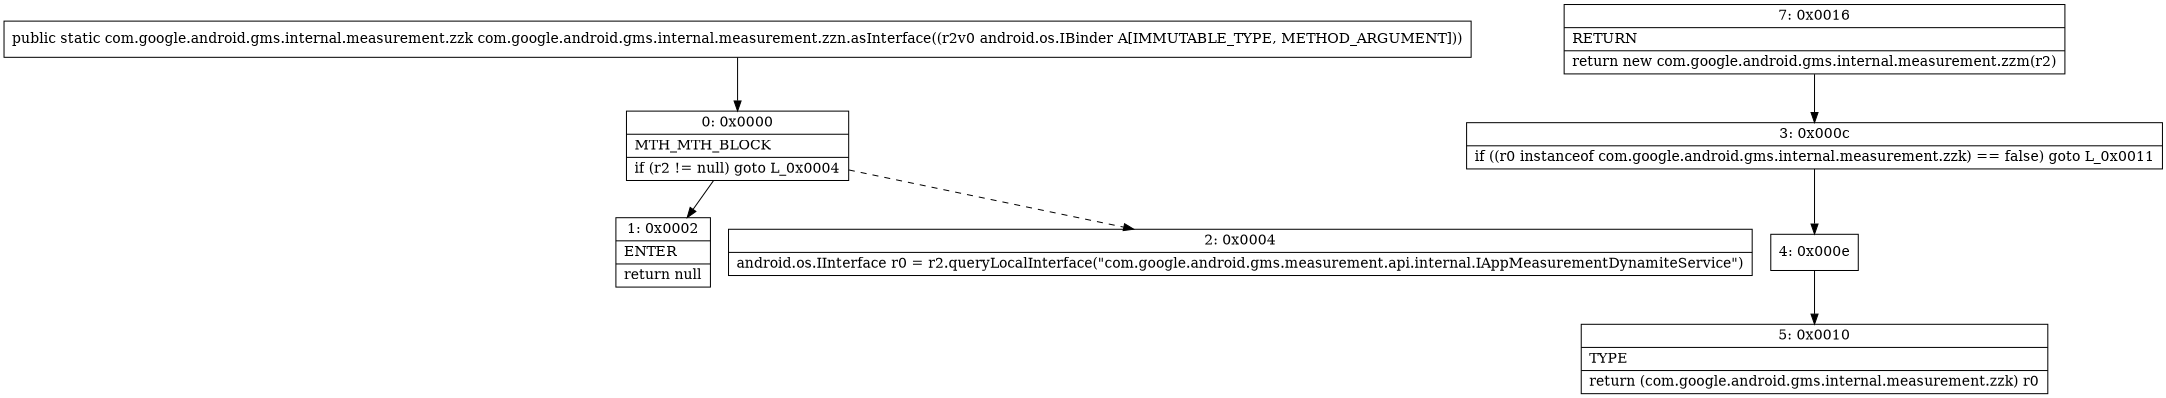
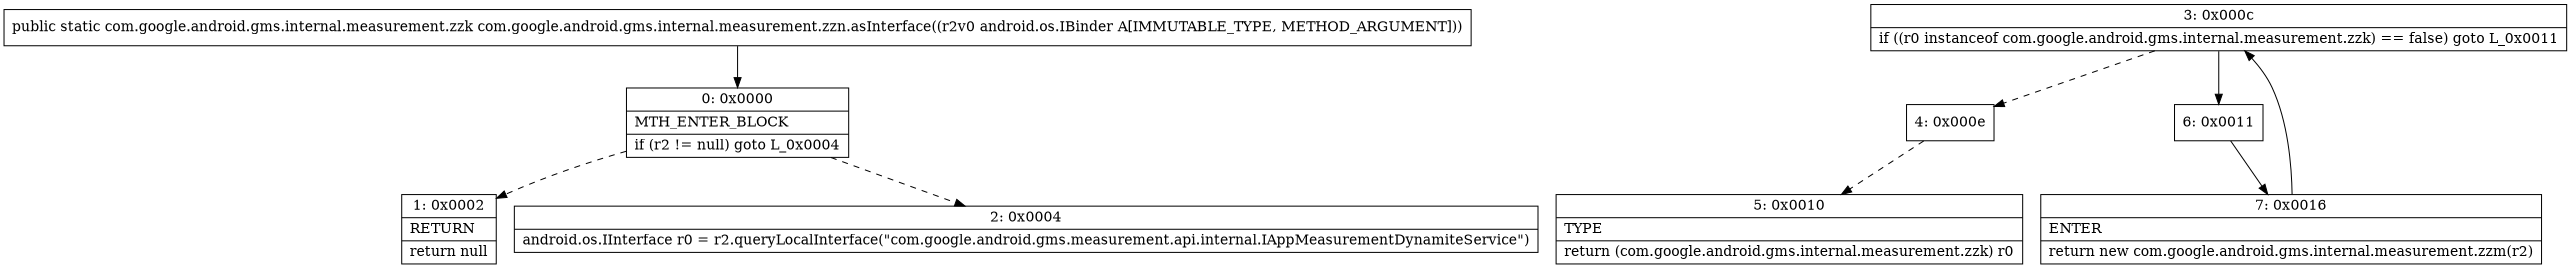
node "7: 0x0016": text "RETURN" -> "ENTER"
node "6: 0x0011": added
node "0: 0x0000": text "MTH_MTH_BLOCK" -> "MTH_ENTER_BLOCK"
edge "0: 0x0000" -> "1: 0x0002": style solid -> dashed
edge "3: 0x000c" -> "4: 0x000e": style solid -> dashed
node "1: 0x0002": text "ENTER" -> "RETURN"
edge "4: 0x000e" -> "5: 0x0010": style solid -> dashed
